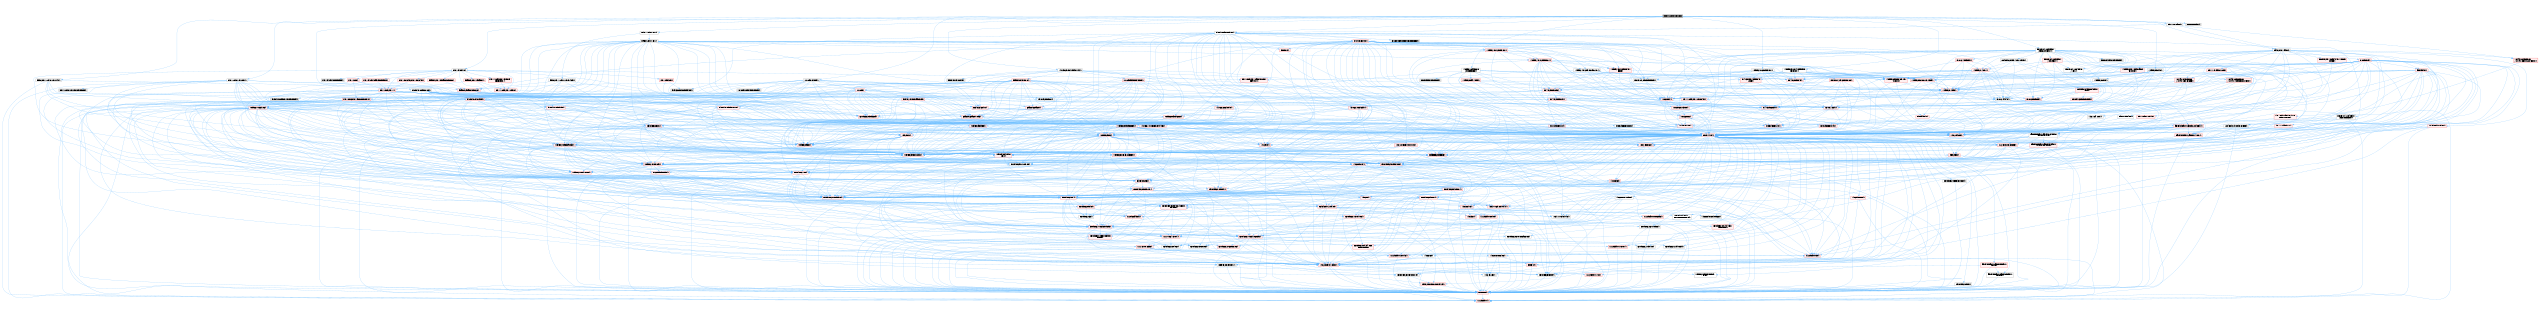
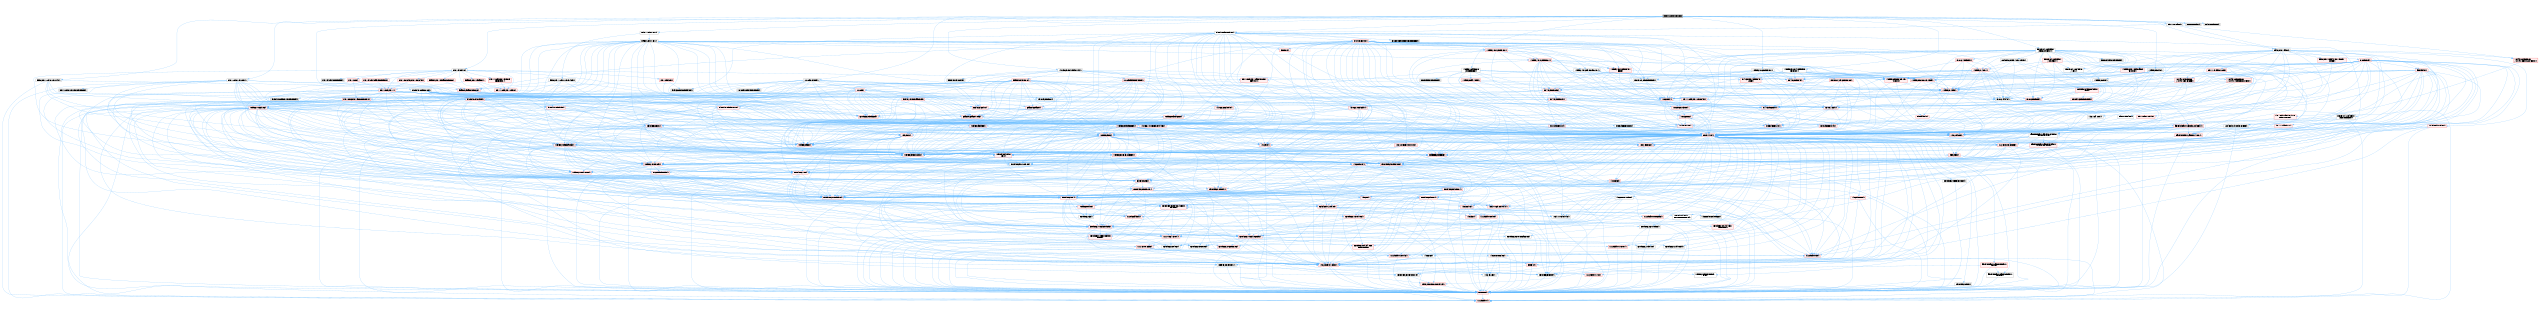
node "SPinTypeSelector.h": added
node "SToolTip/RigVMDetailsViewWrapper Object.h": label "SToolTip/RigVMDetailsViewWrapper Object.h" -> "Editor/RigVMDetailsViewWrapper Object.h"
node "Templates/Sorting.h": label "Templates/Sorting.h" -> "UObject/Sorting.h"
